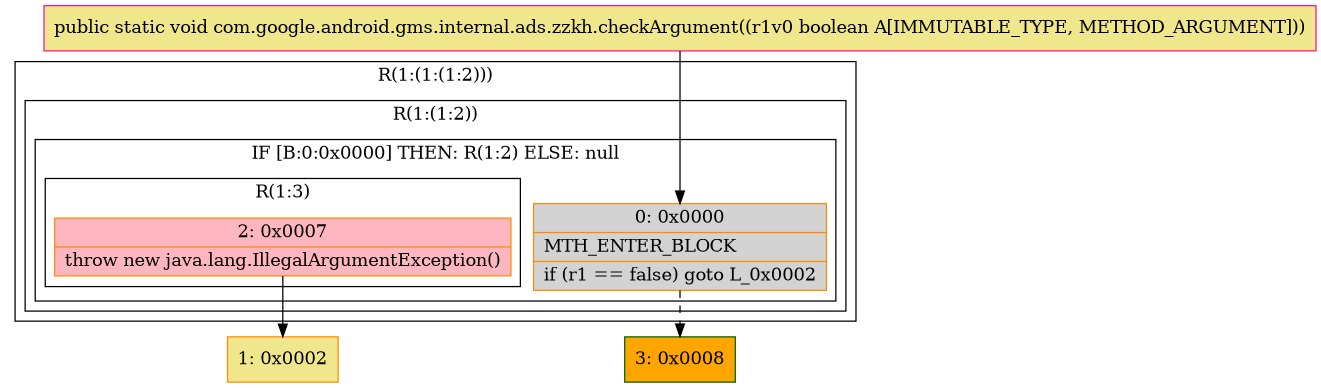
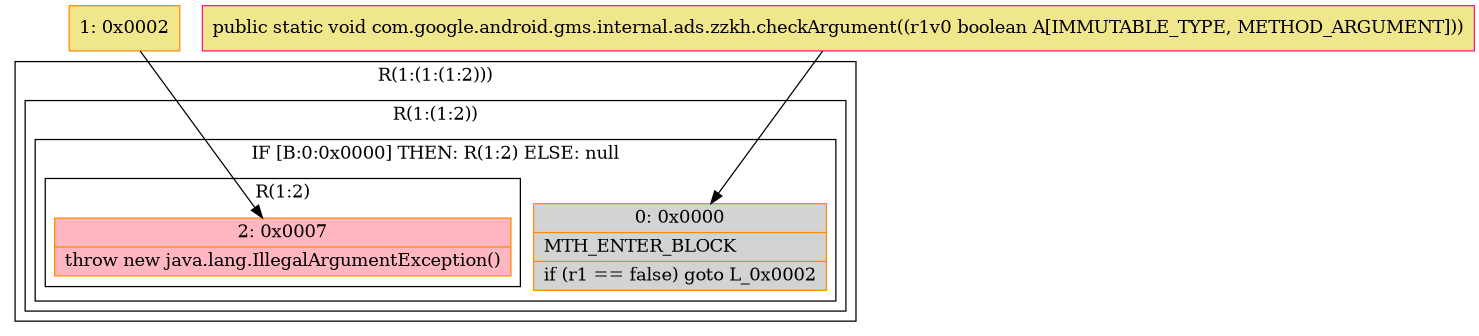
cluster "R(1:3)": label "R(1:3)" -> "R(1:2)"
edge "2: 0x0007" -> "1: 0x0002": reversed
node "3: 0x0008": removed
